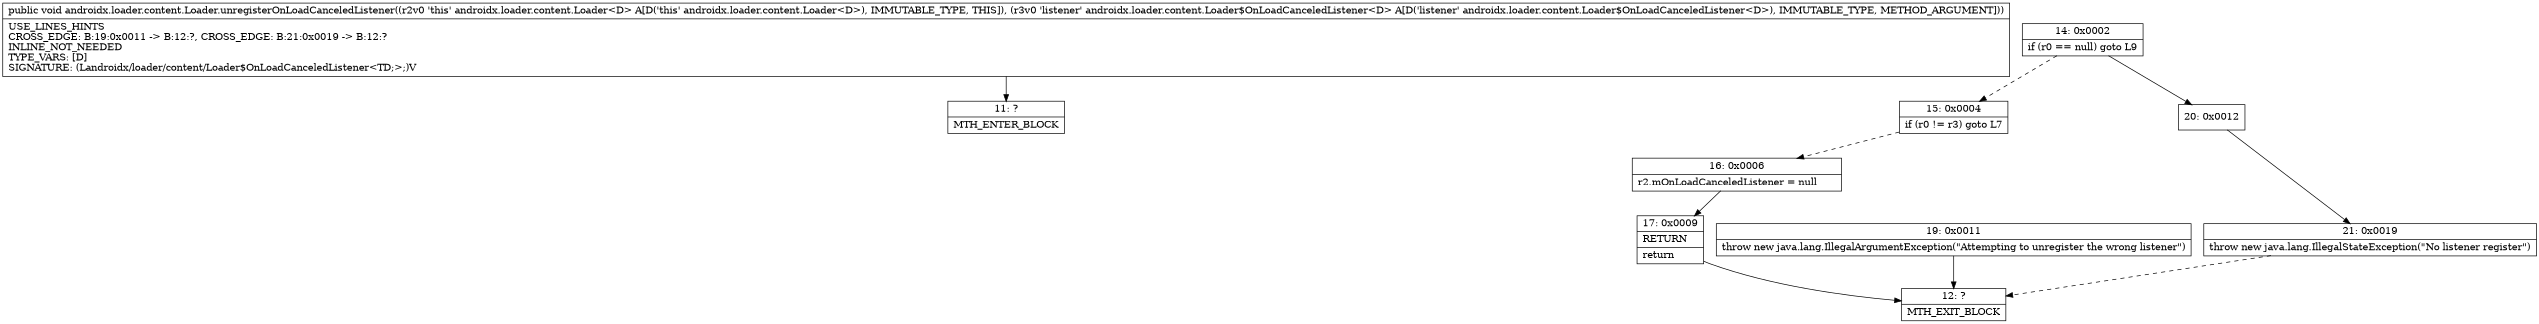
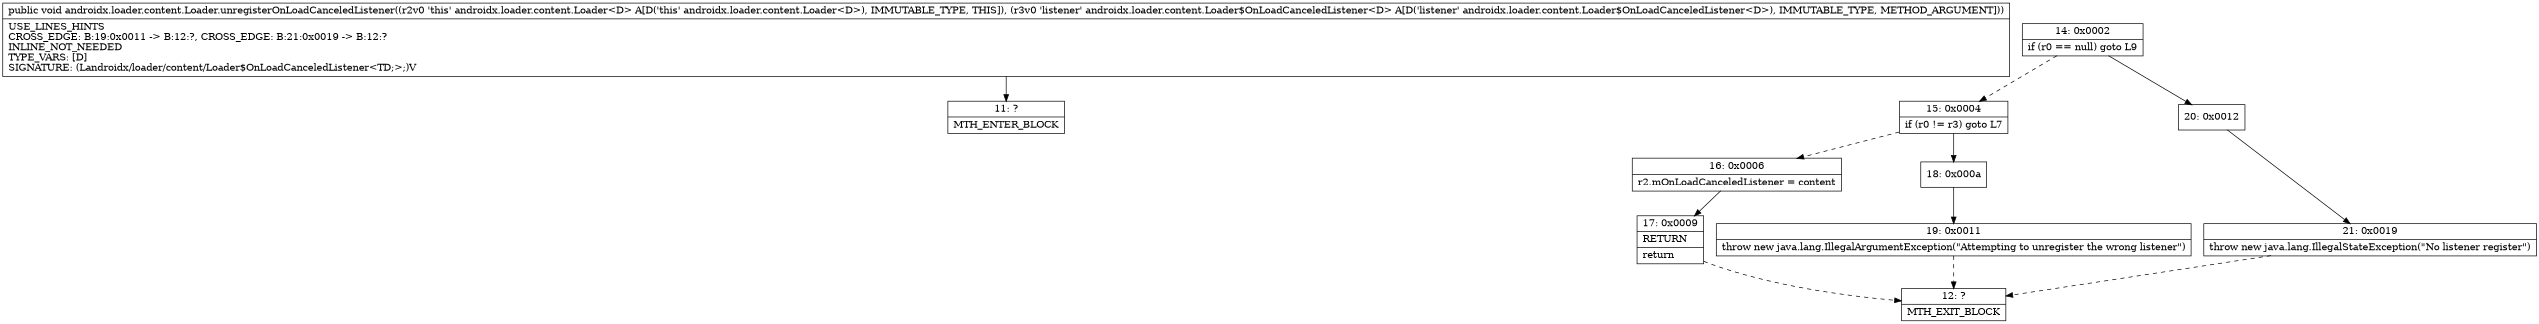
node "18: 0x000a": added
node "16: 0x0006": text "r2.mOnLoadCanceledListener = null" -> "r2.mOnLoadCanceledListener = content"
edge "19: 0x0011" -> "12: ?": style solid -> dashed
edge "17: 0x0009" -> "12: ?": style solid -> dashed
